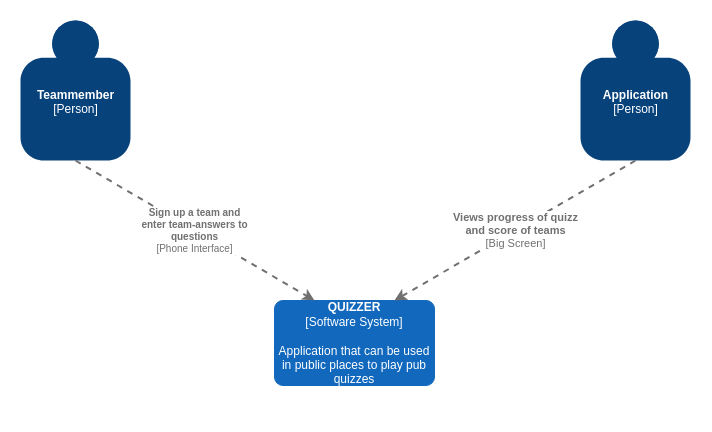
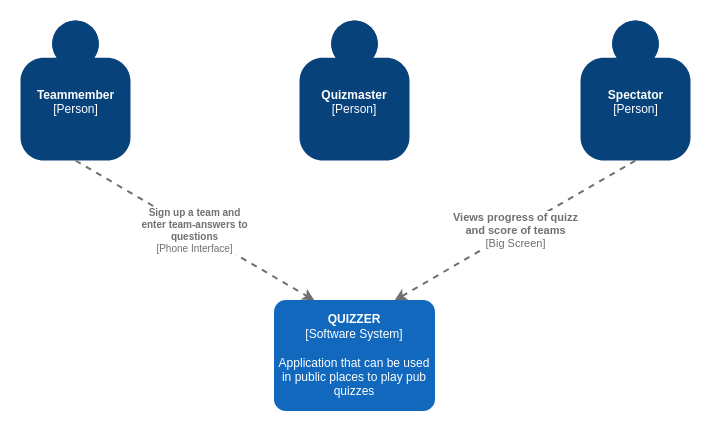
node "Quizmaster [Person]": added
node "Application [Person]": label "Application [Person]" -> "Spectator [Person]"
node "QUIZZER [Software System] Application that can be used in public places to play pub quizzes": size 160x85 -> 160x110
